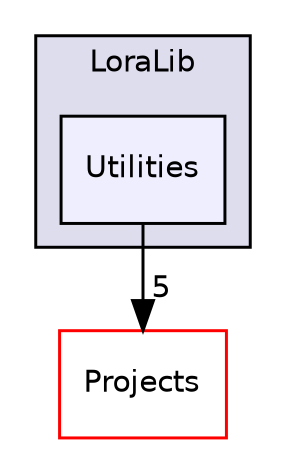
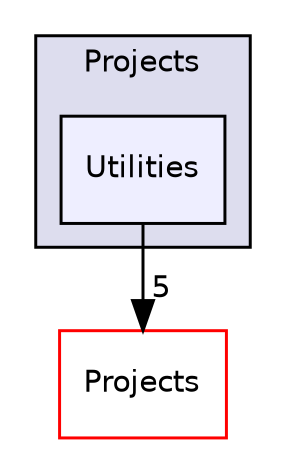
cluster "LoraLib": label "LoraLib" -> "Projects"
